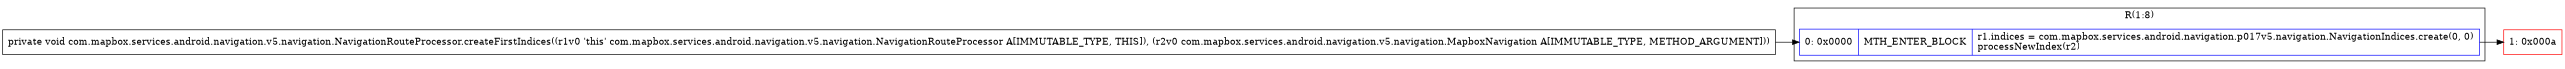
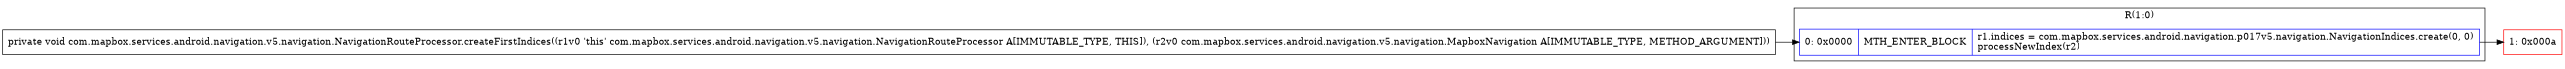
cluster "R(1:8)": label "R(1:8)" -> "R(1:0)"
